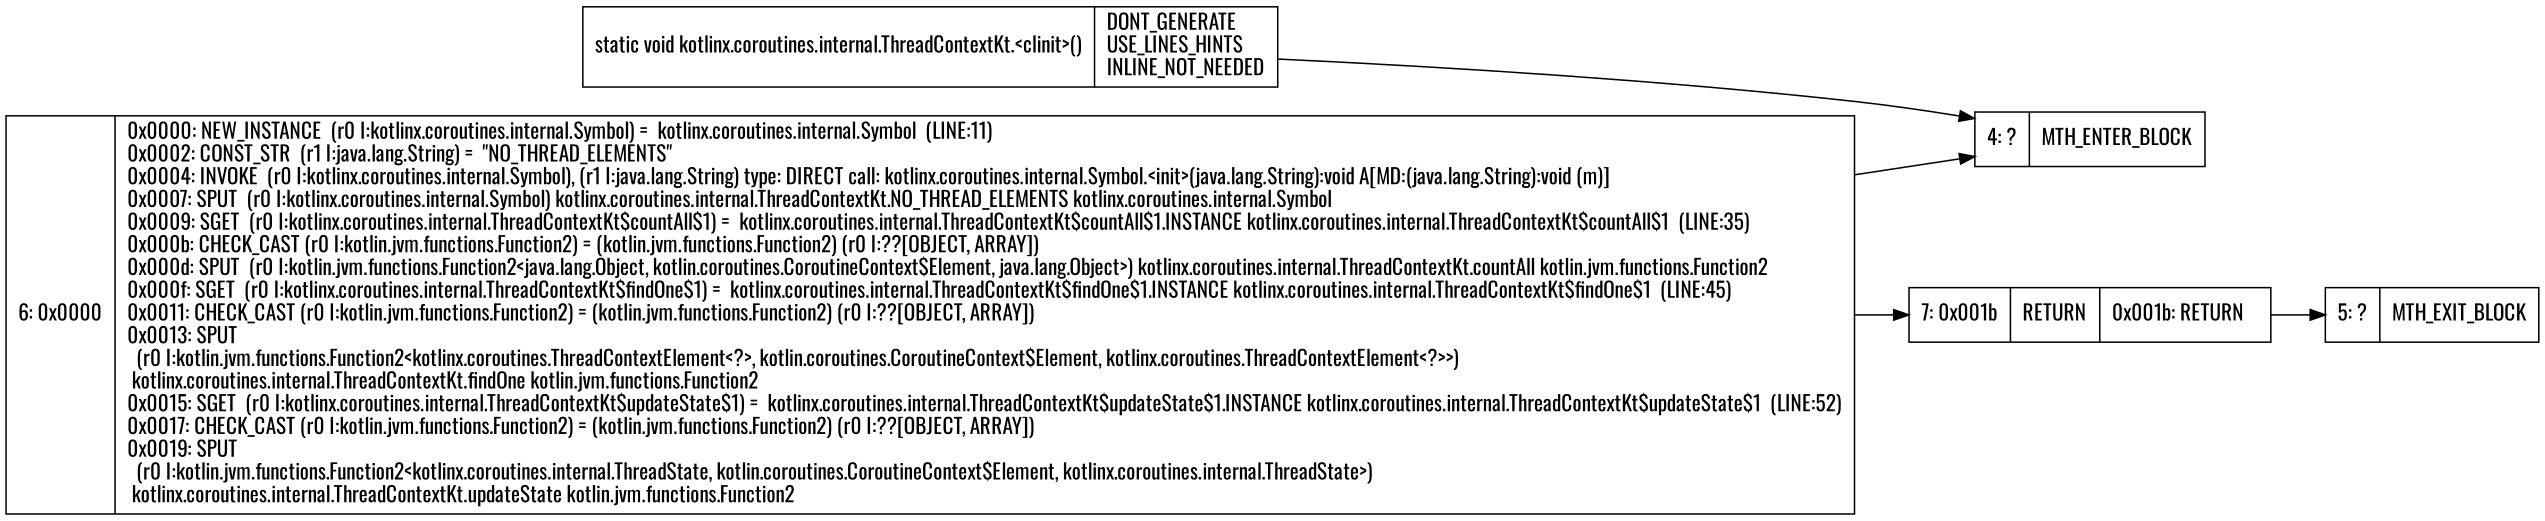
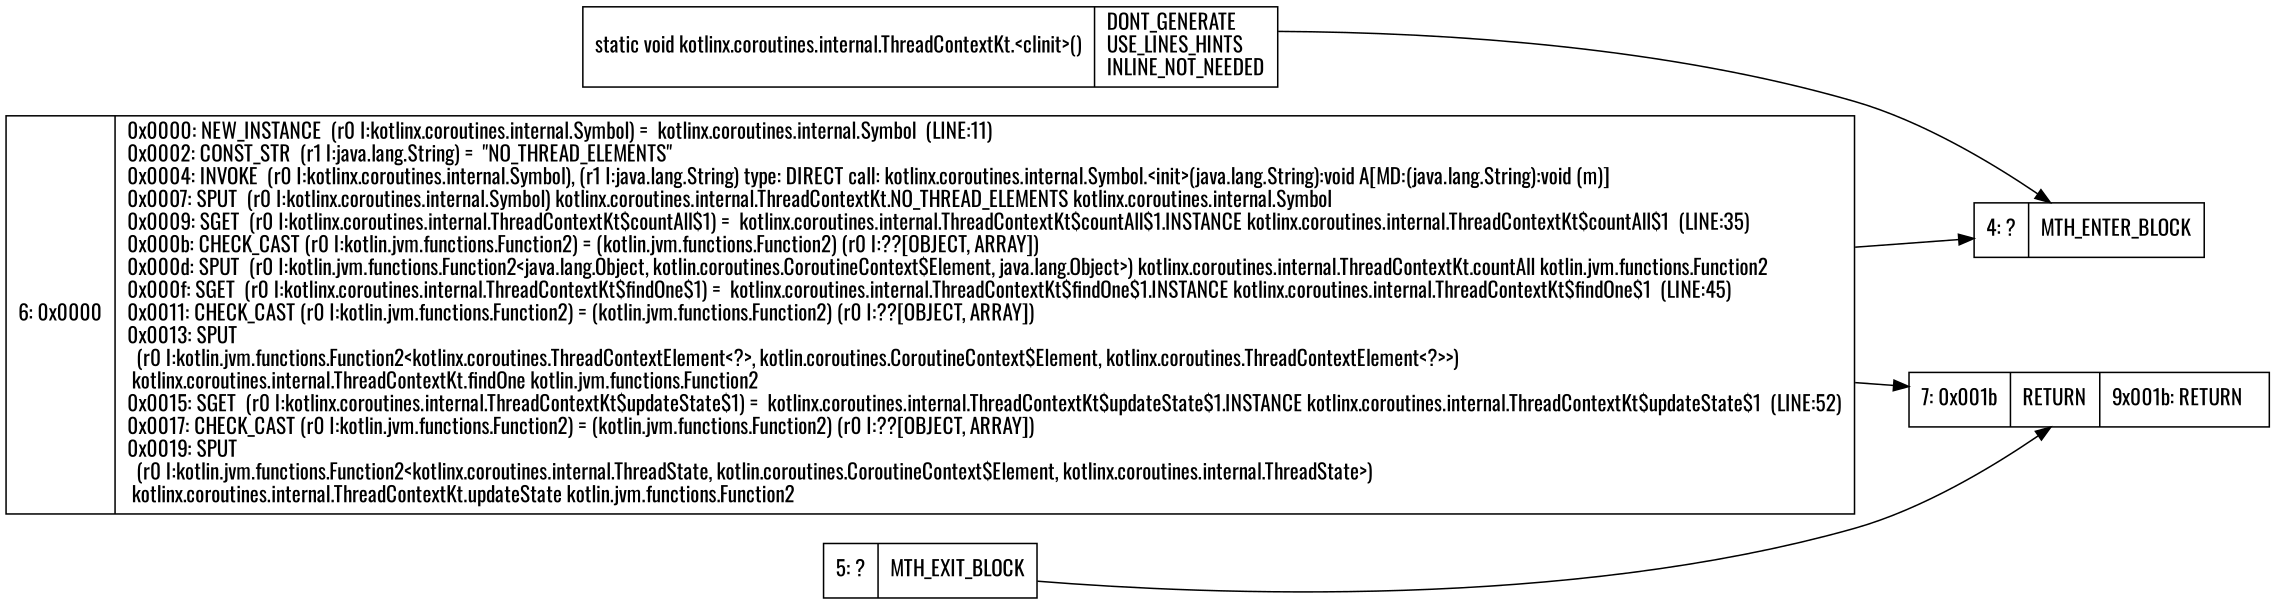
node "7: 0x001b": text "0x001b: RETURN" -> "9x001b: RETURN"
edge "7: 0x001b" -> "5: ?": reversed
